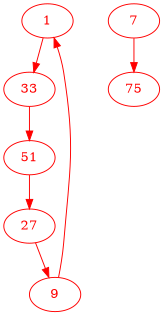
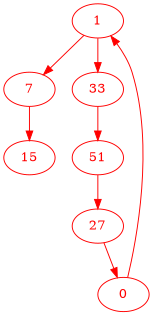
edge "1" -> "7": added
node "75": label "75" -> "15"
node "9": label "9" -> "0"
